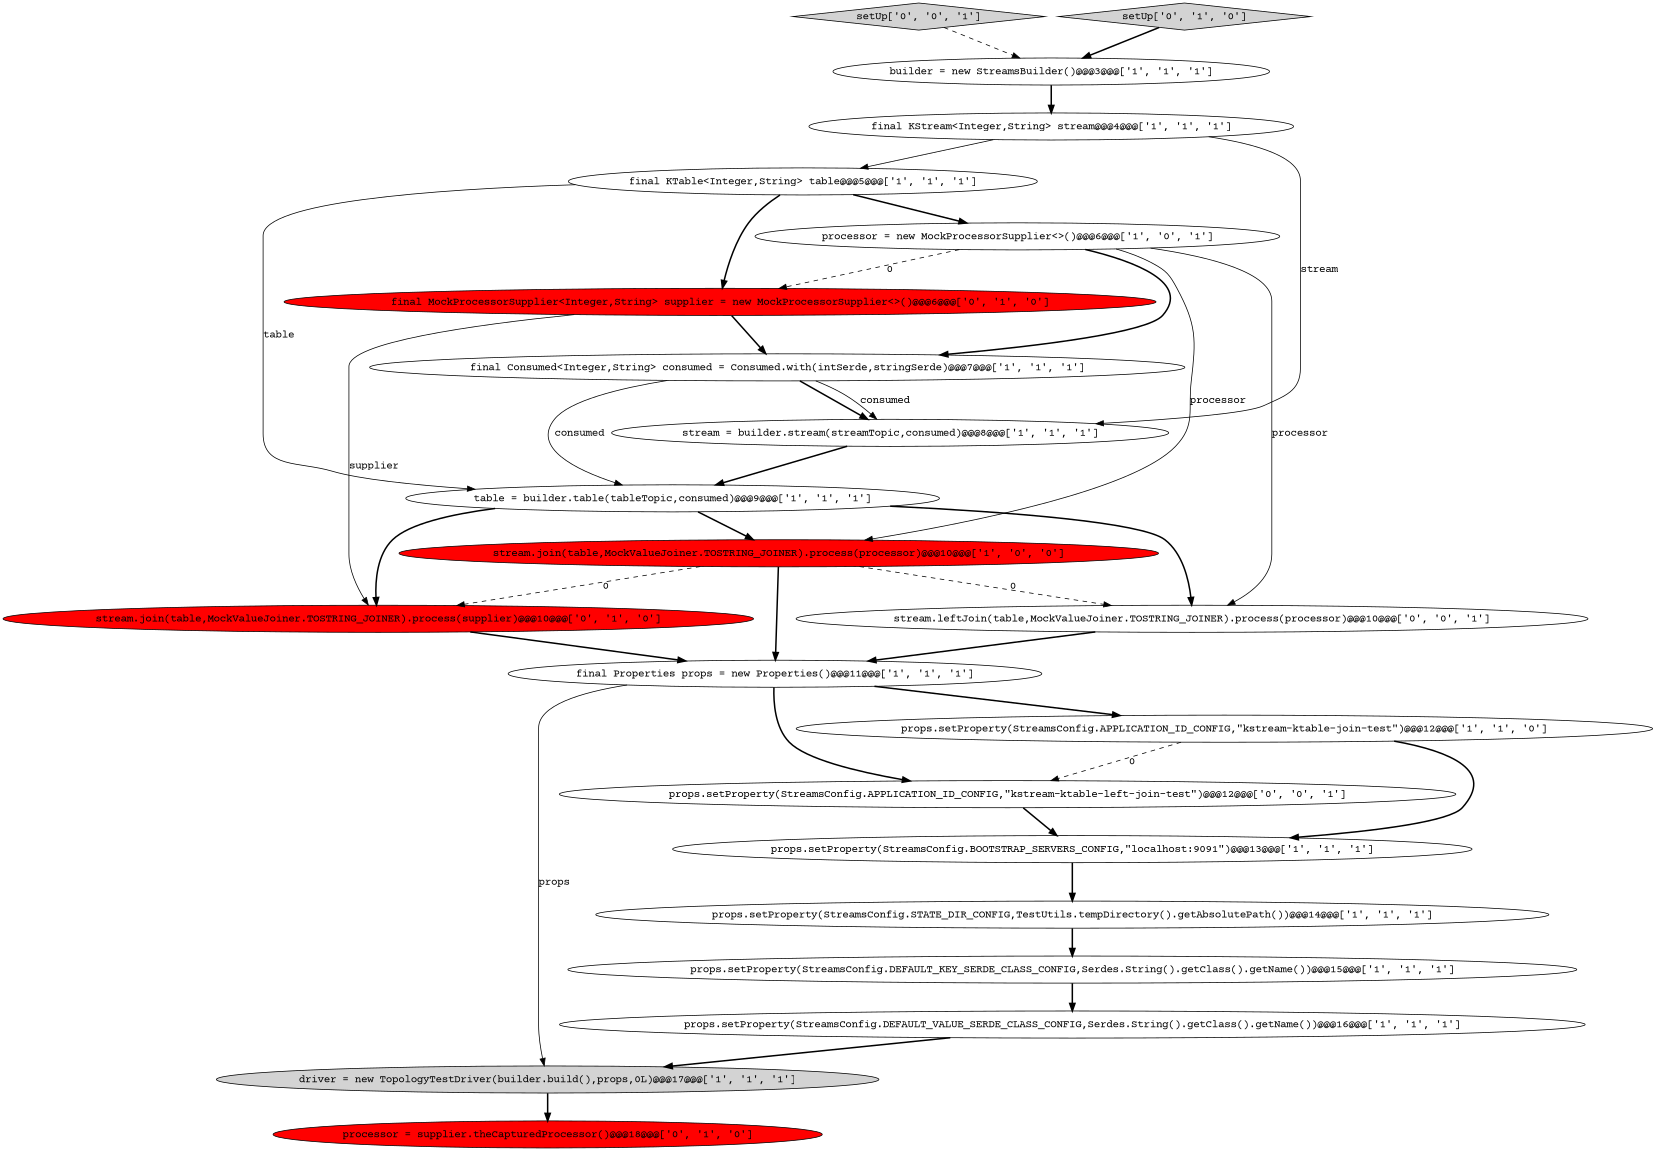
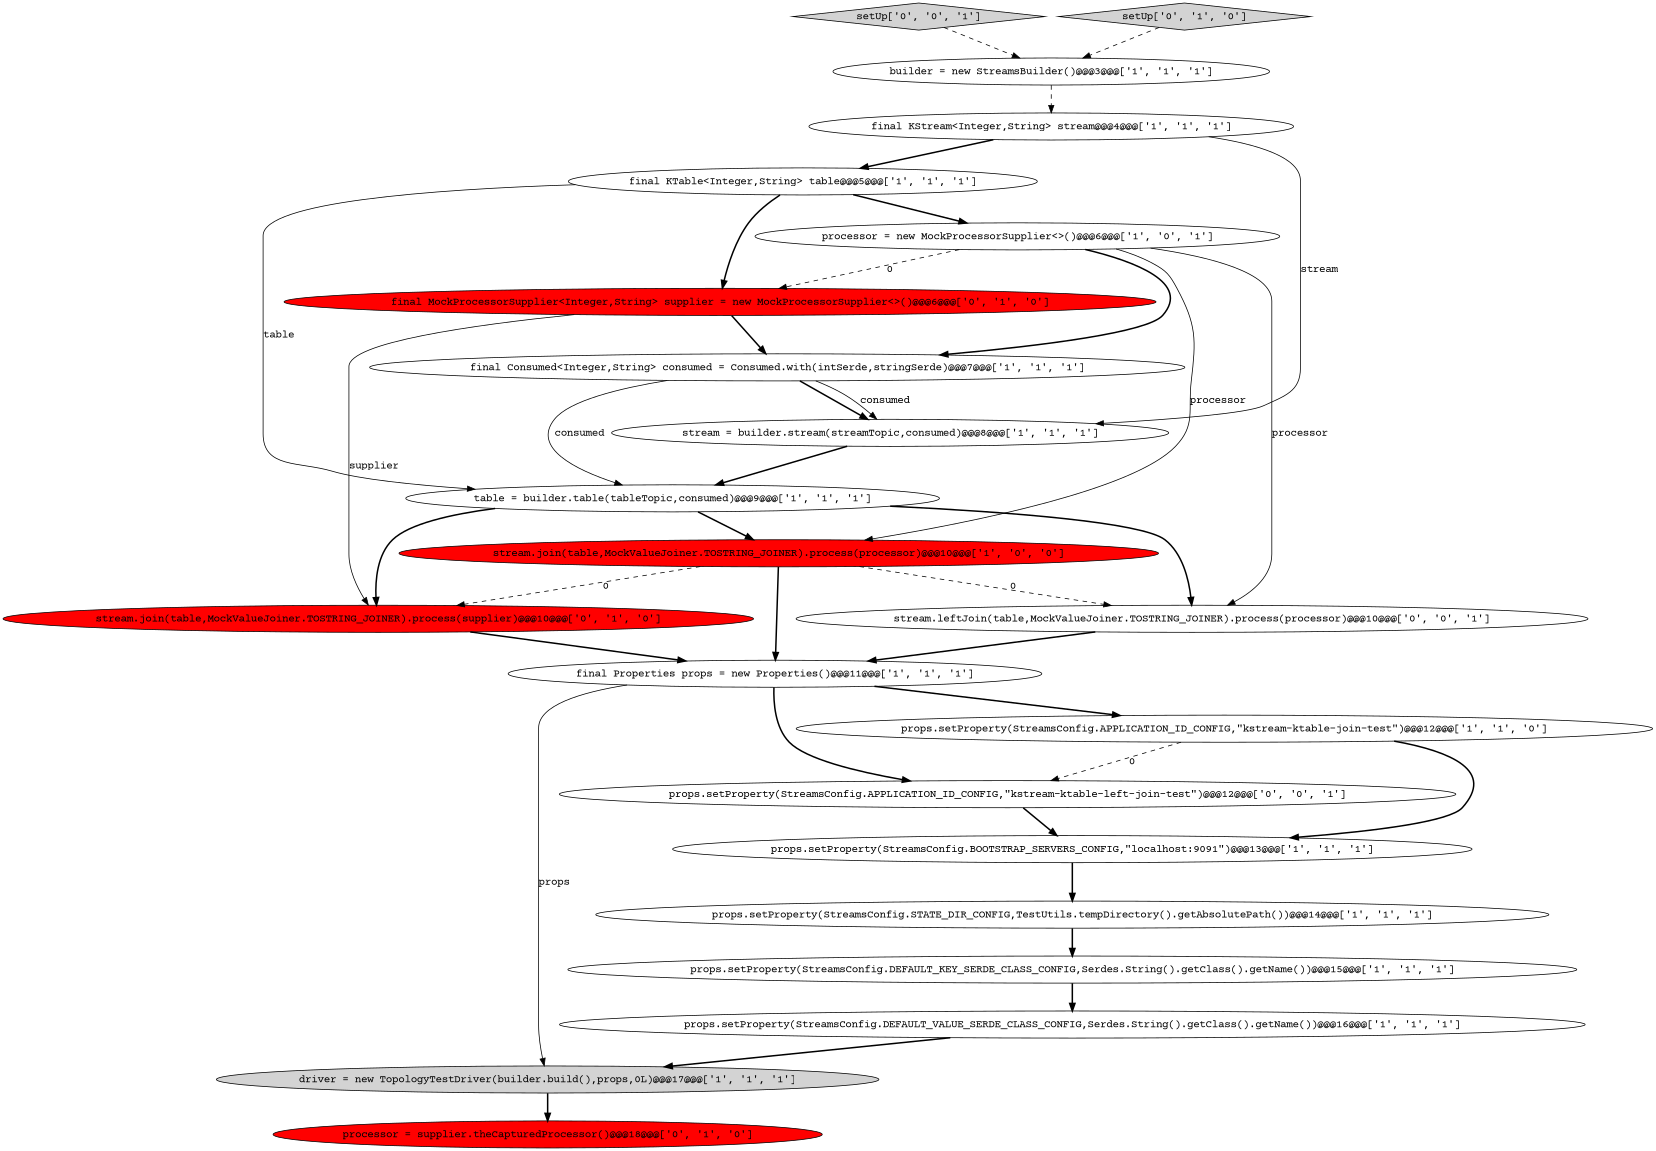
edge "setUp['0', '1', '0']" -> "builder = new StreamsBuilder()@@@3@@@['1', '1', '1']": style bold -> dashed
edge "builder = new StreamsBuilder()@@@3@@@['1', '1', '1']" -> "final KStream<Integer,String> stream@@@4@@@['1', '1', '1']": style bold -> dashed
edge "final KStream<Integer,String> stream@@@4@@@['1', '1', '1']" -> "final KTable<Integer,String> table@@@5@@@['1', '1', '1']": style solid -> bold
